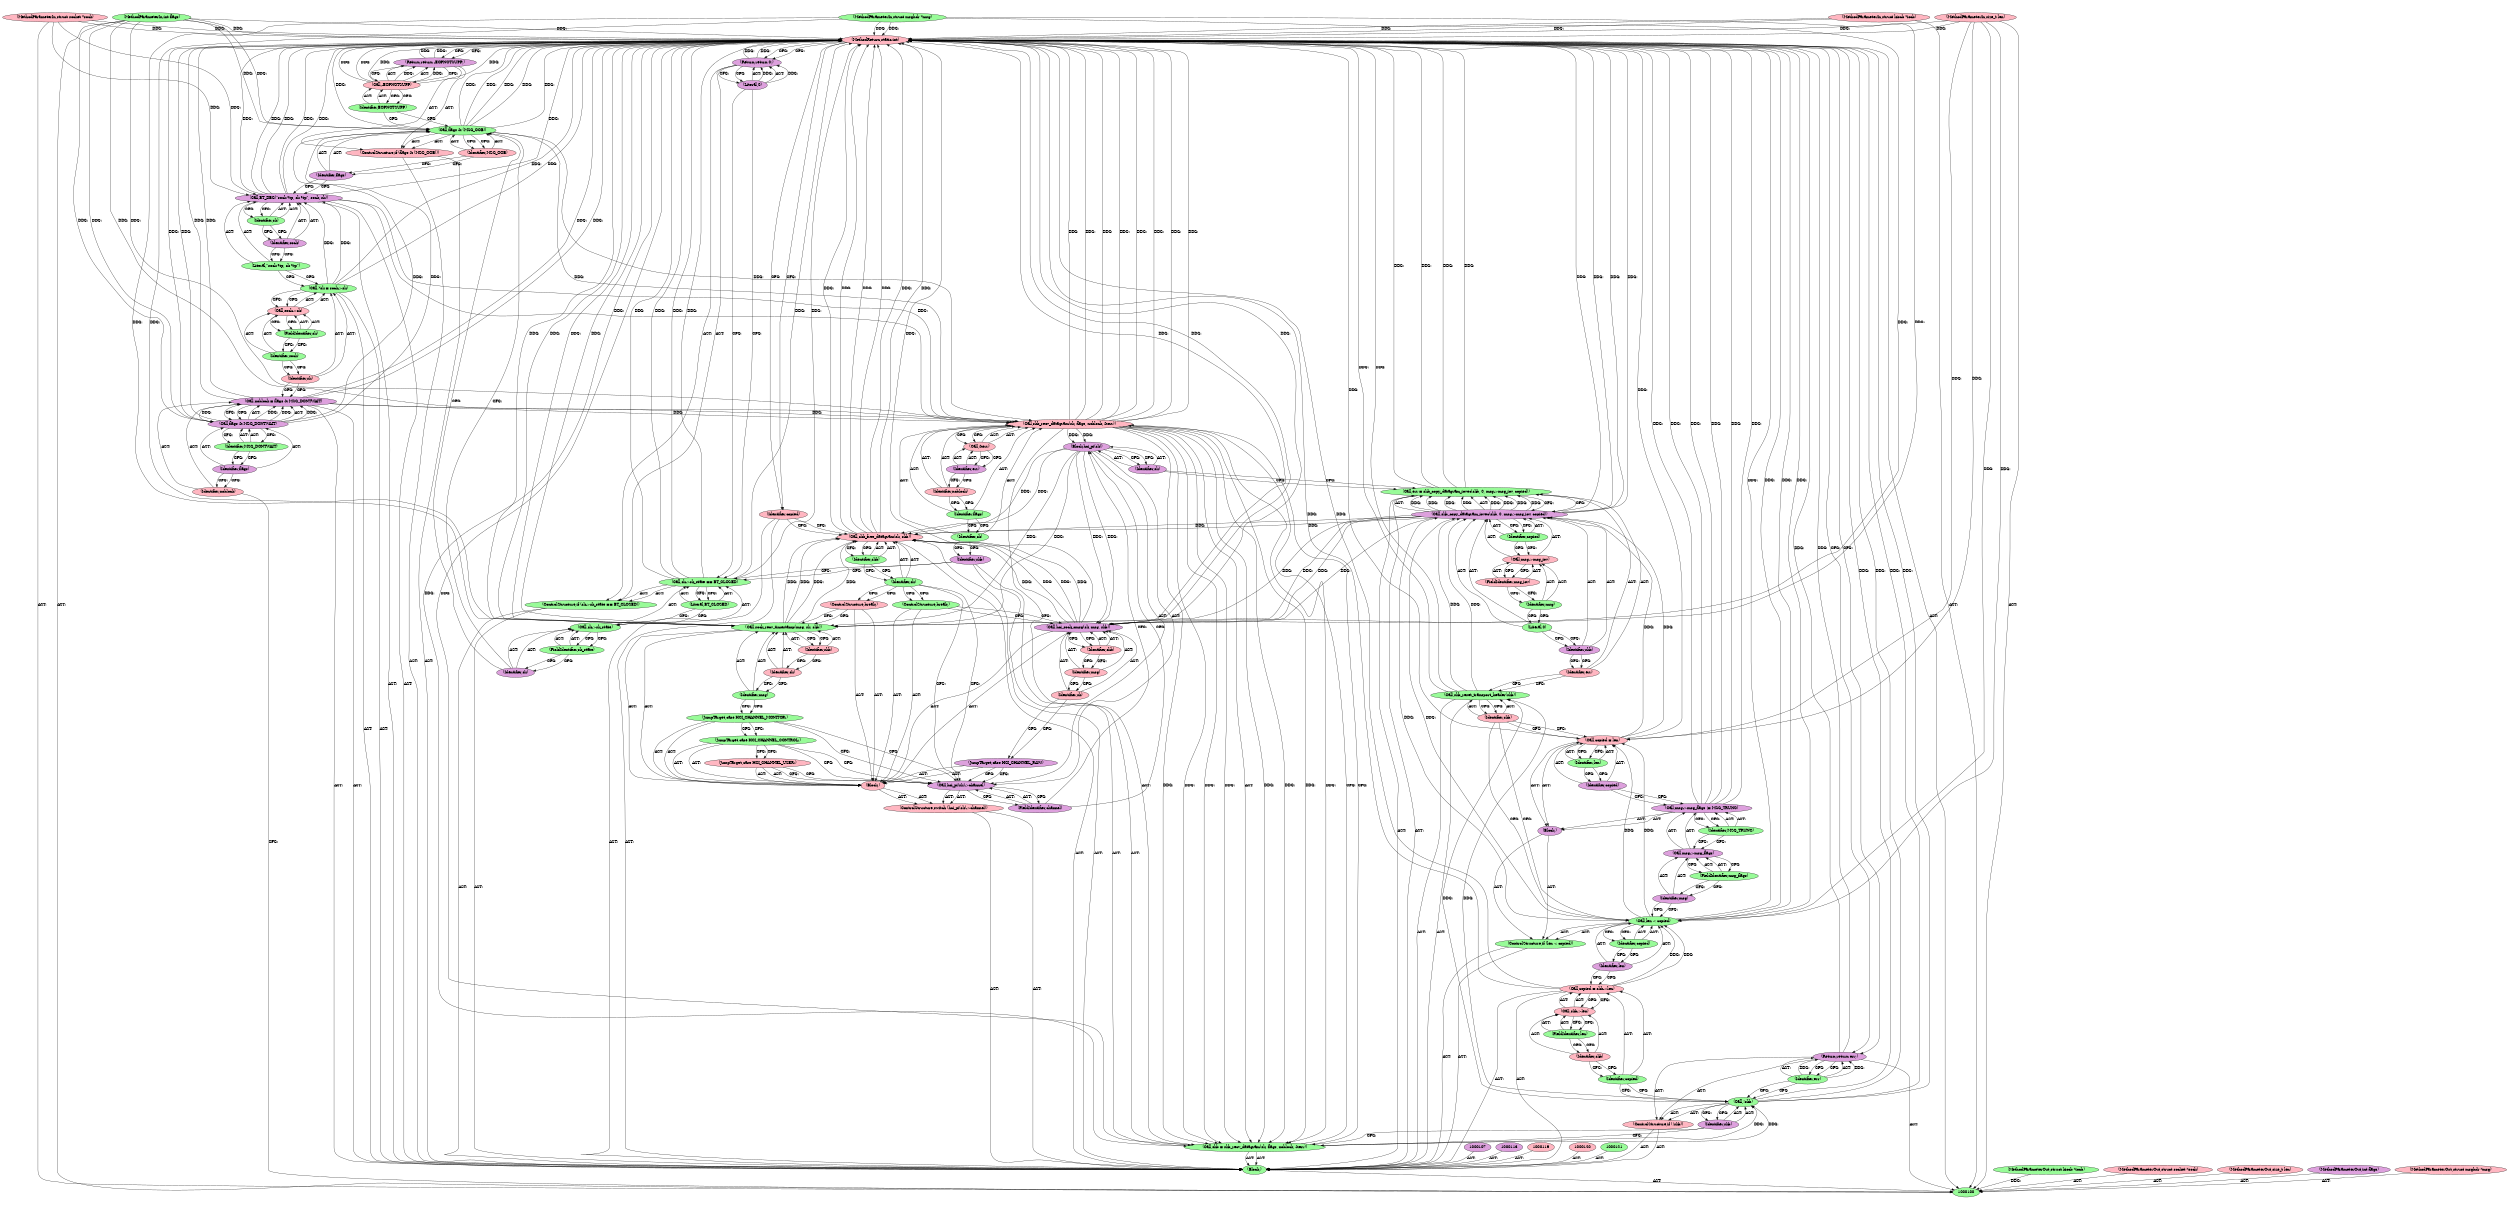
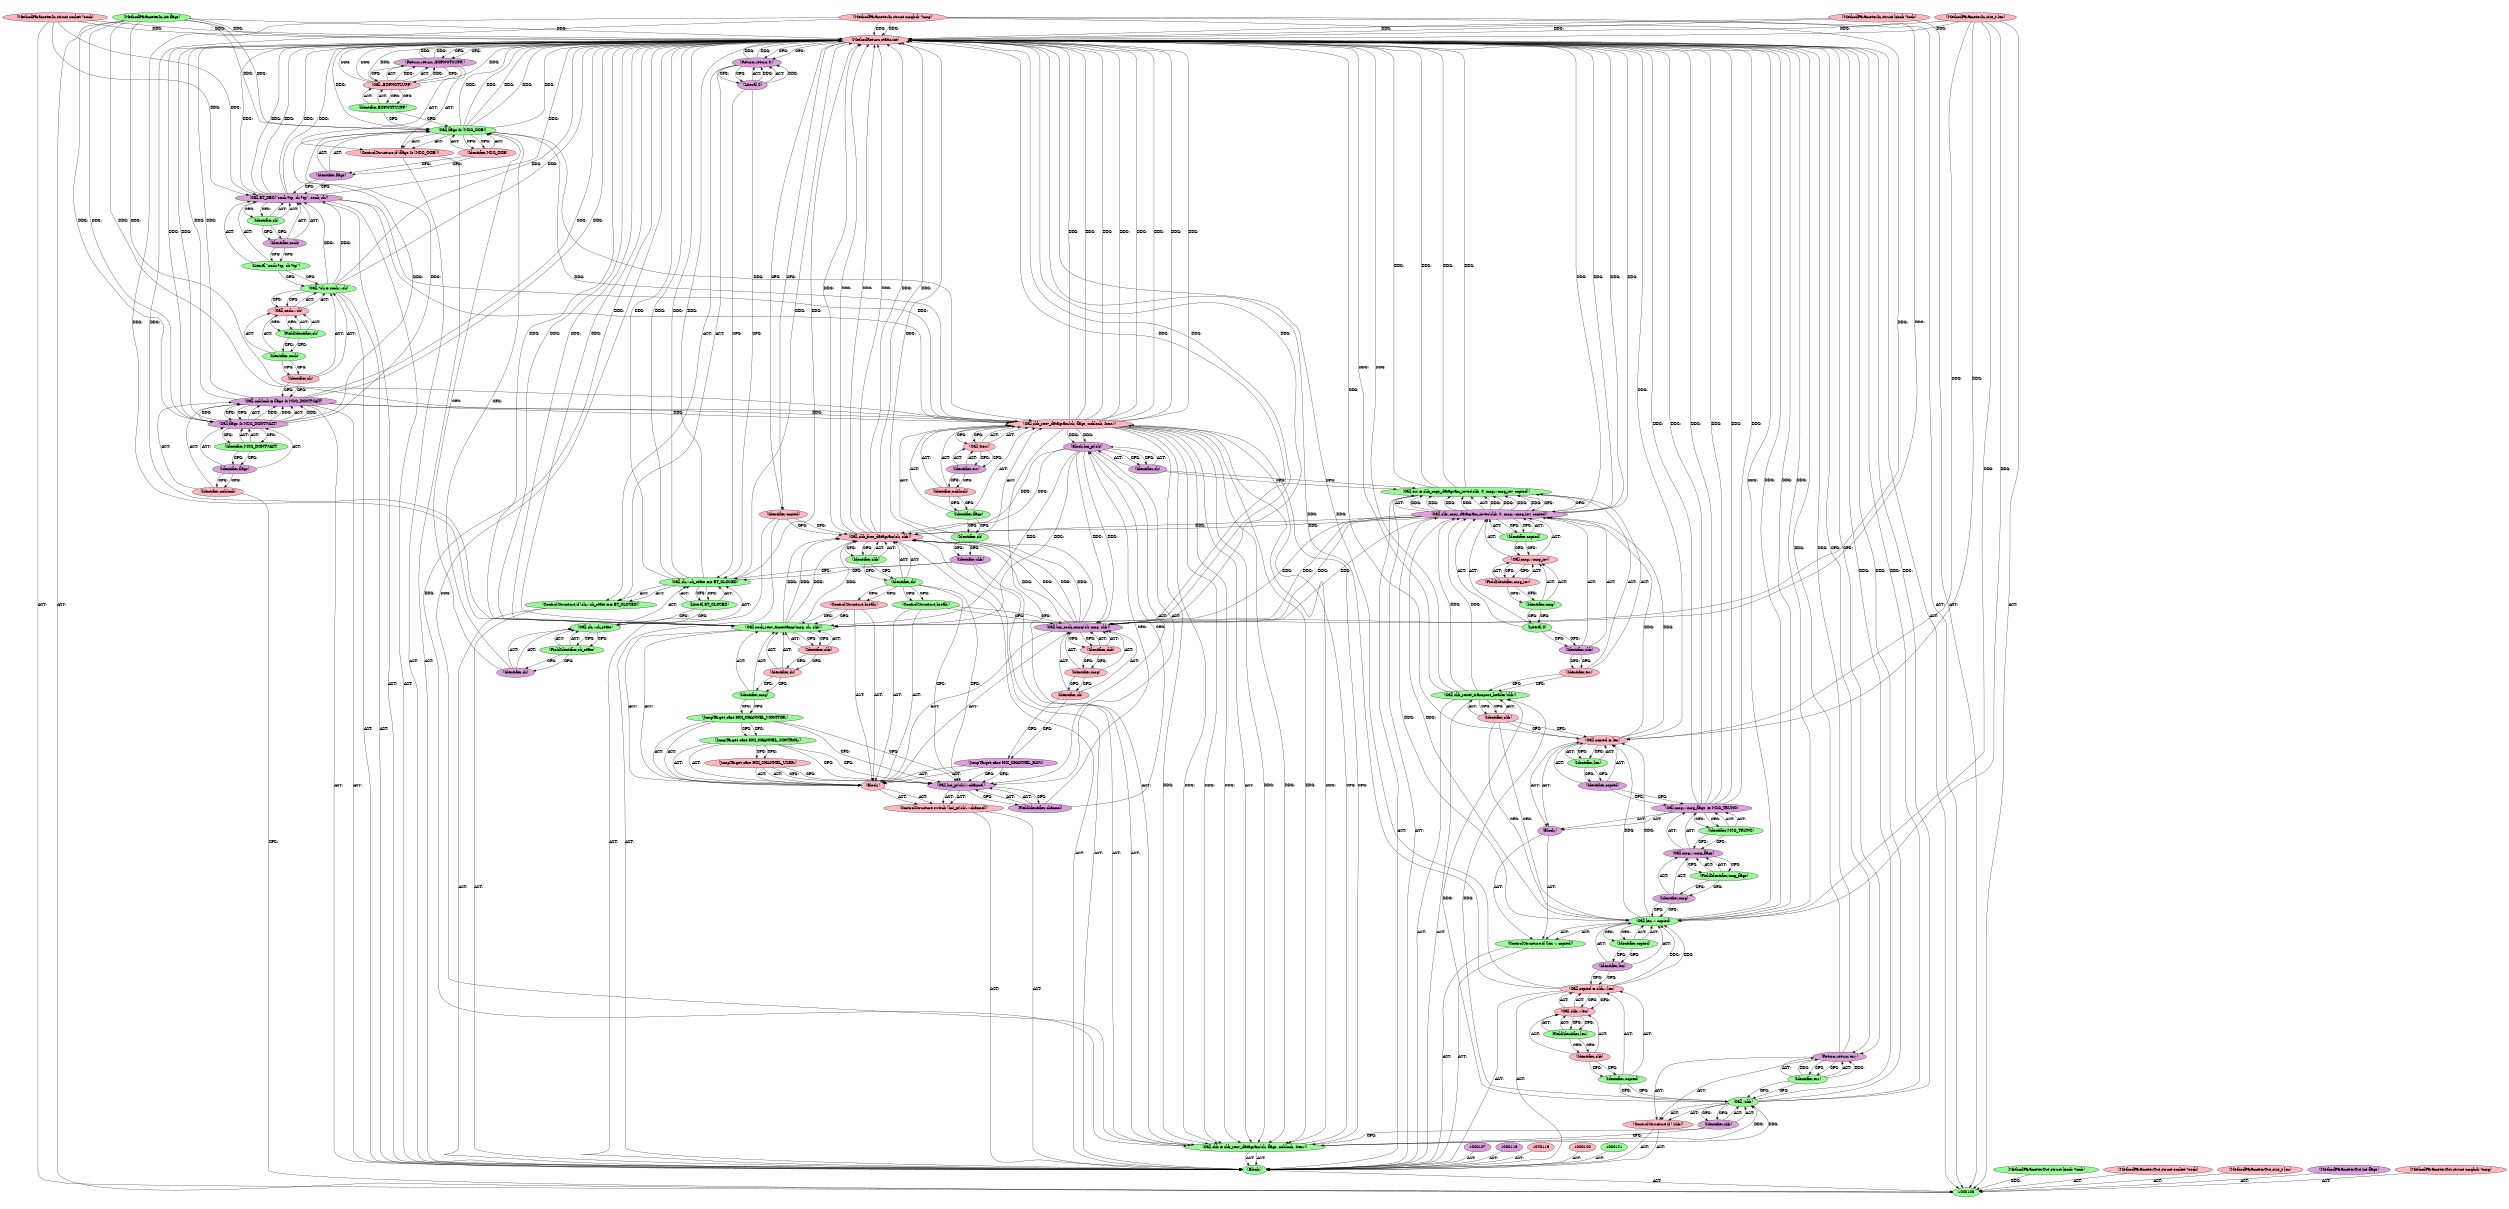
node "(MethodParameterIn,struct msghdr *msg)": fillcolor palegreen -> lightpink
edge "(Return,return err;)" -> "1000100": now "(MethodParameterIn,struct msghdr *msg)" -> "1000100"
node "1000119": label "1000119" -> "1040119"
